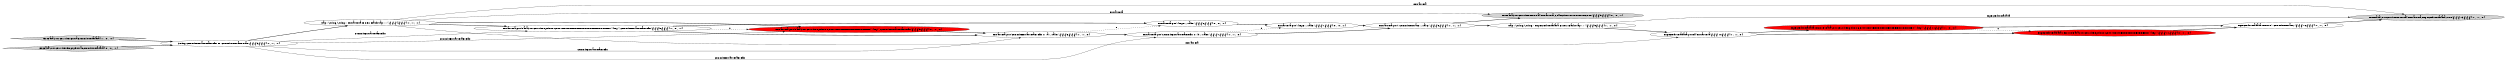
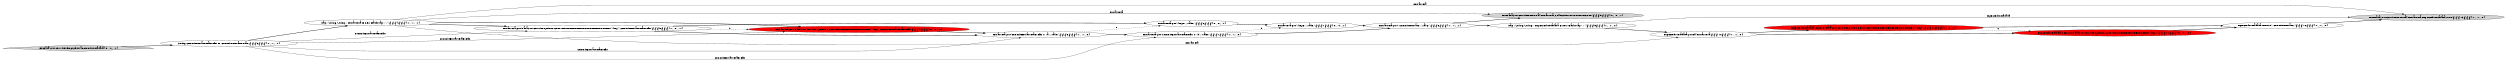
node "testDataSourceWriterExtraCommitMetadata['1', '0', '0']": removed
